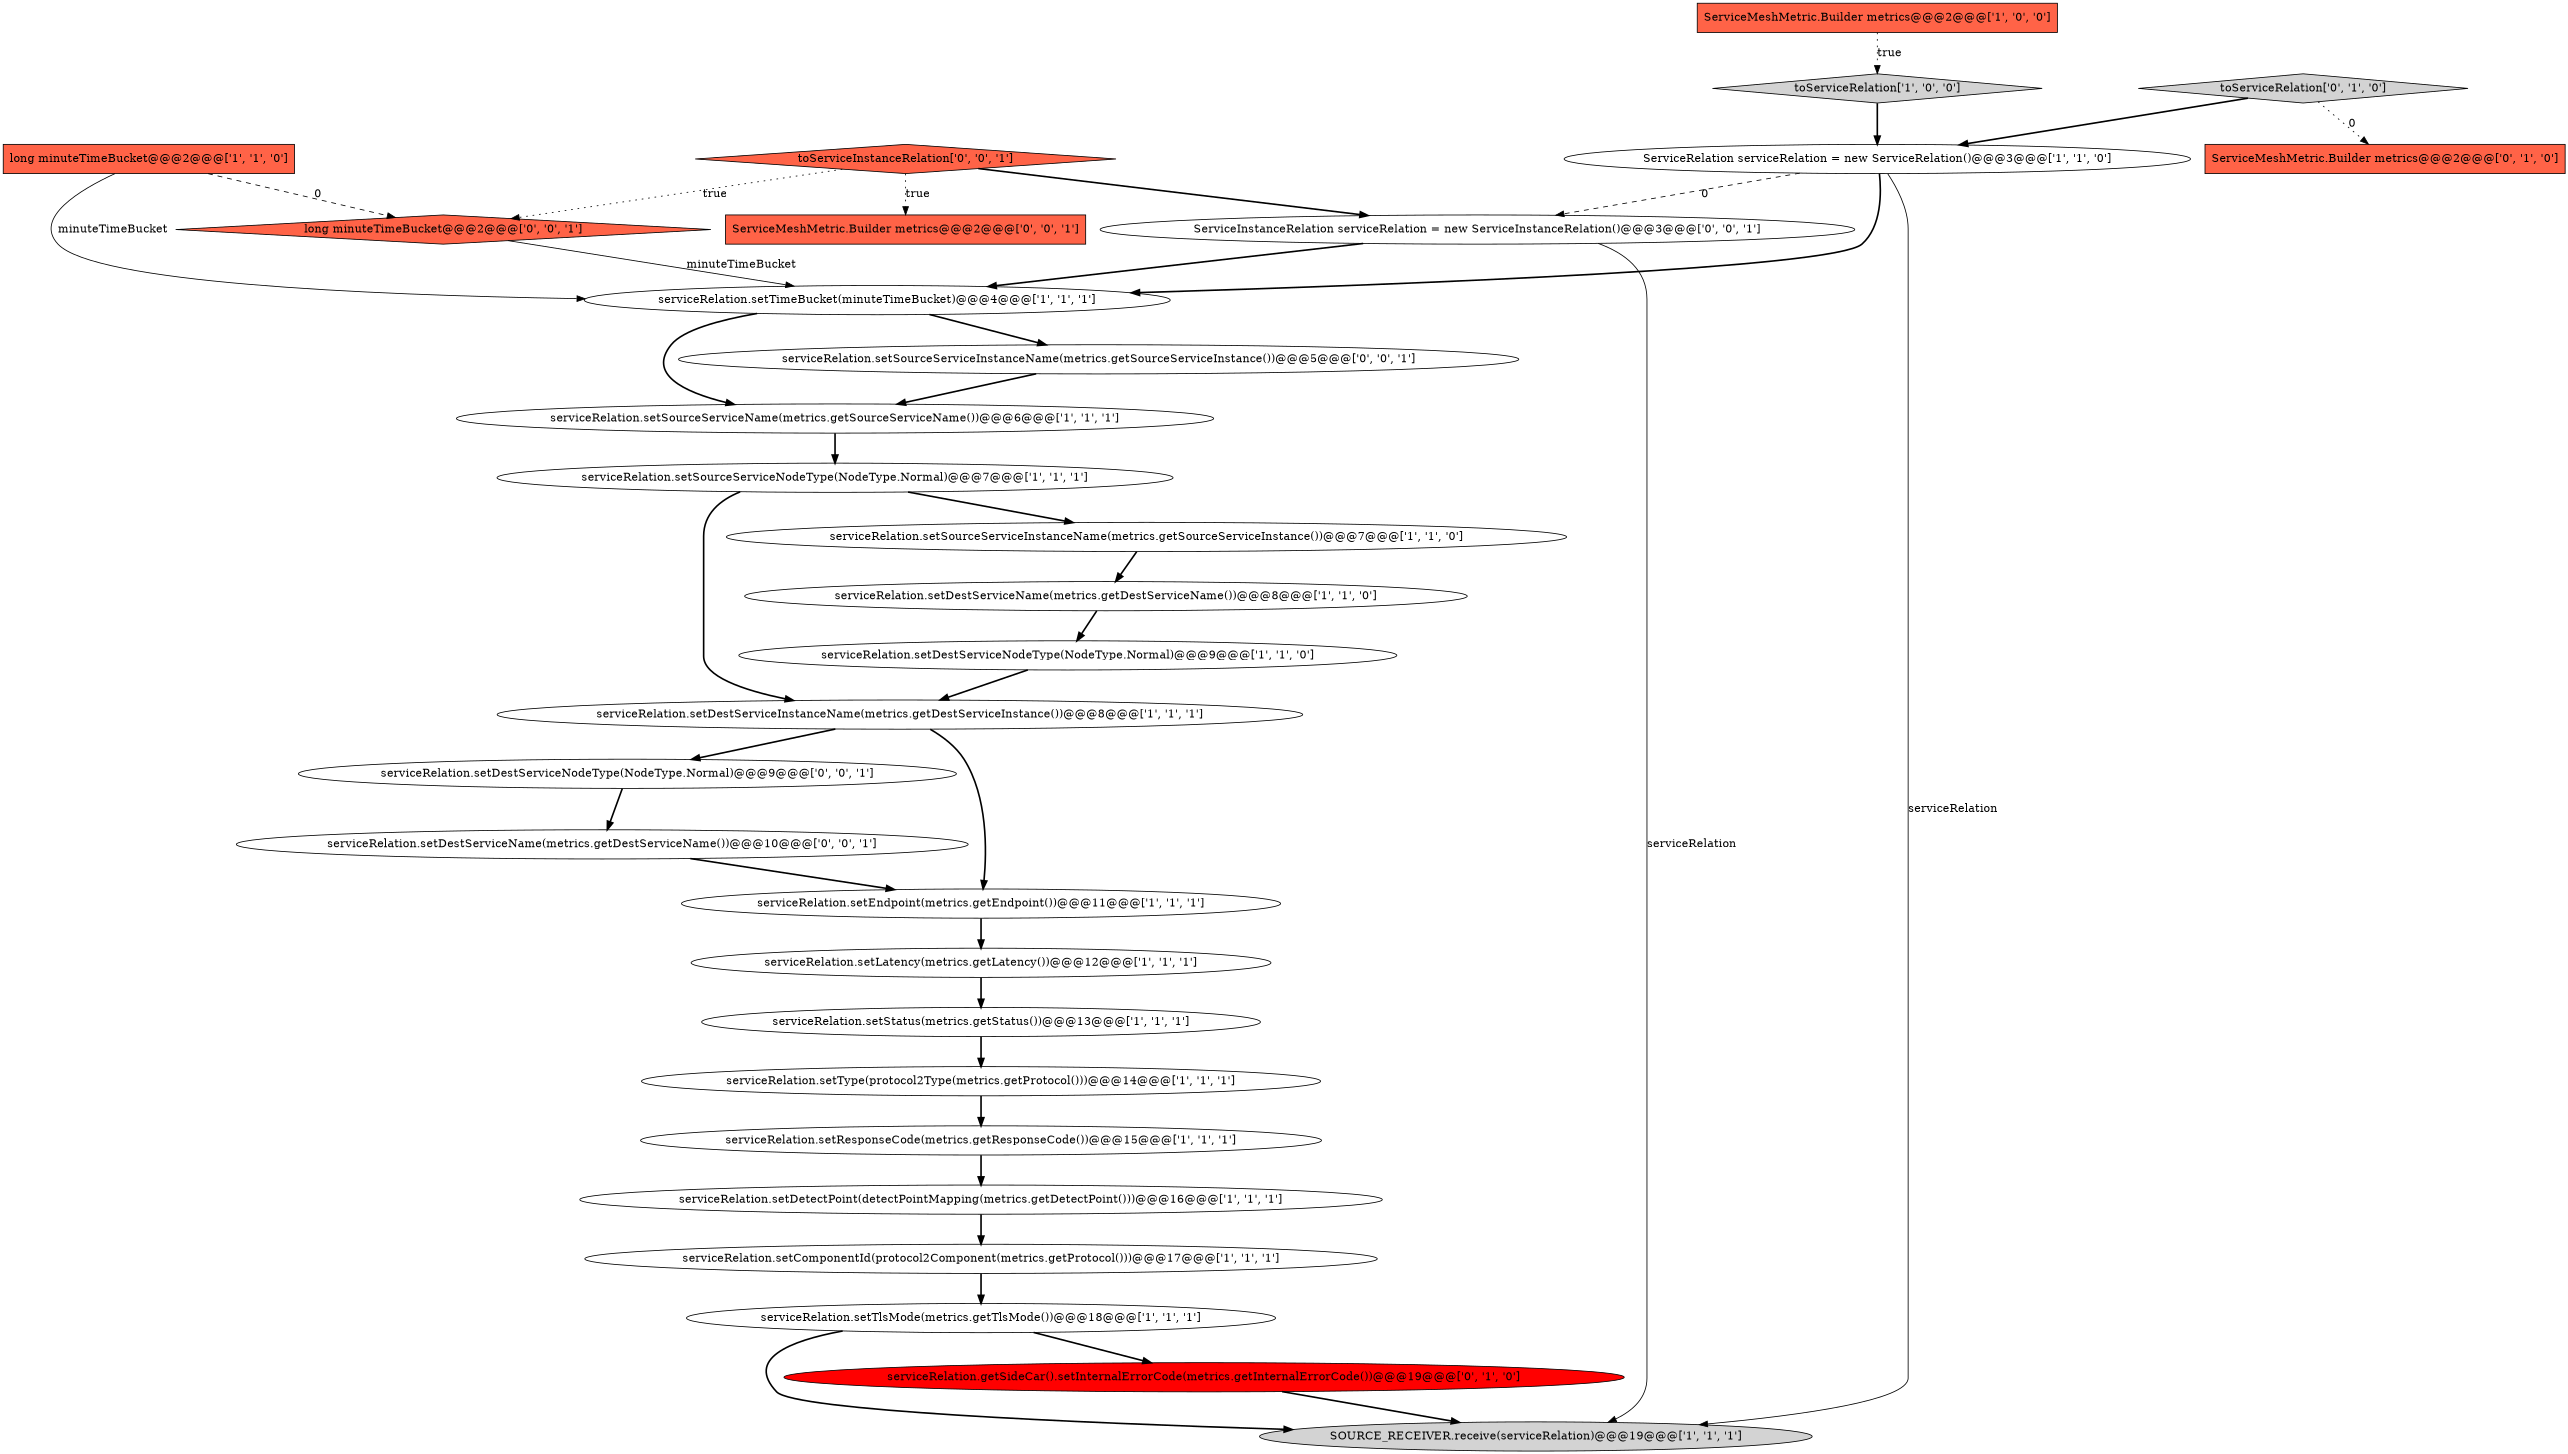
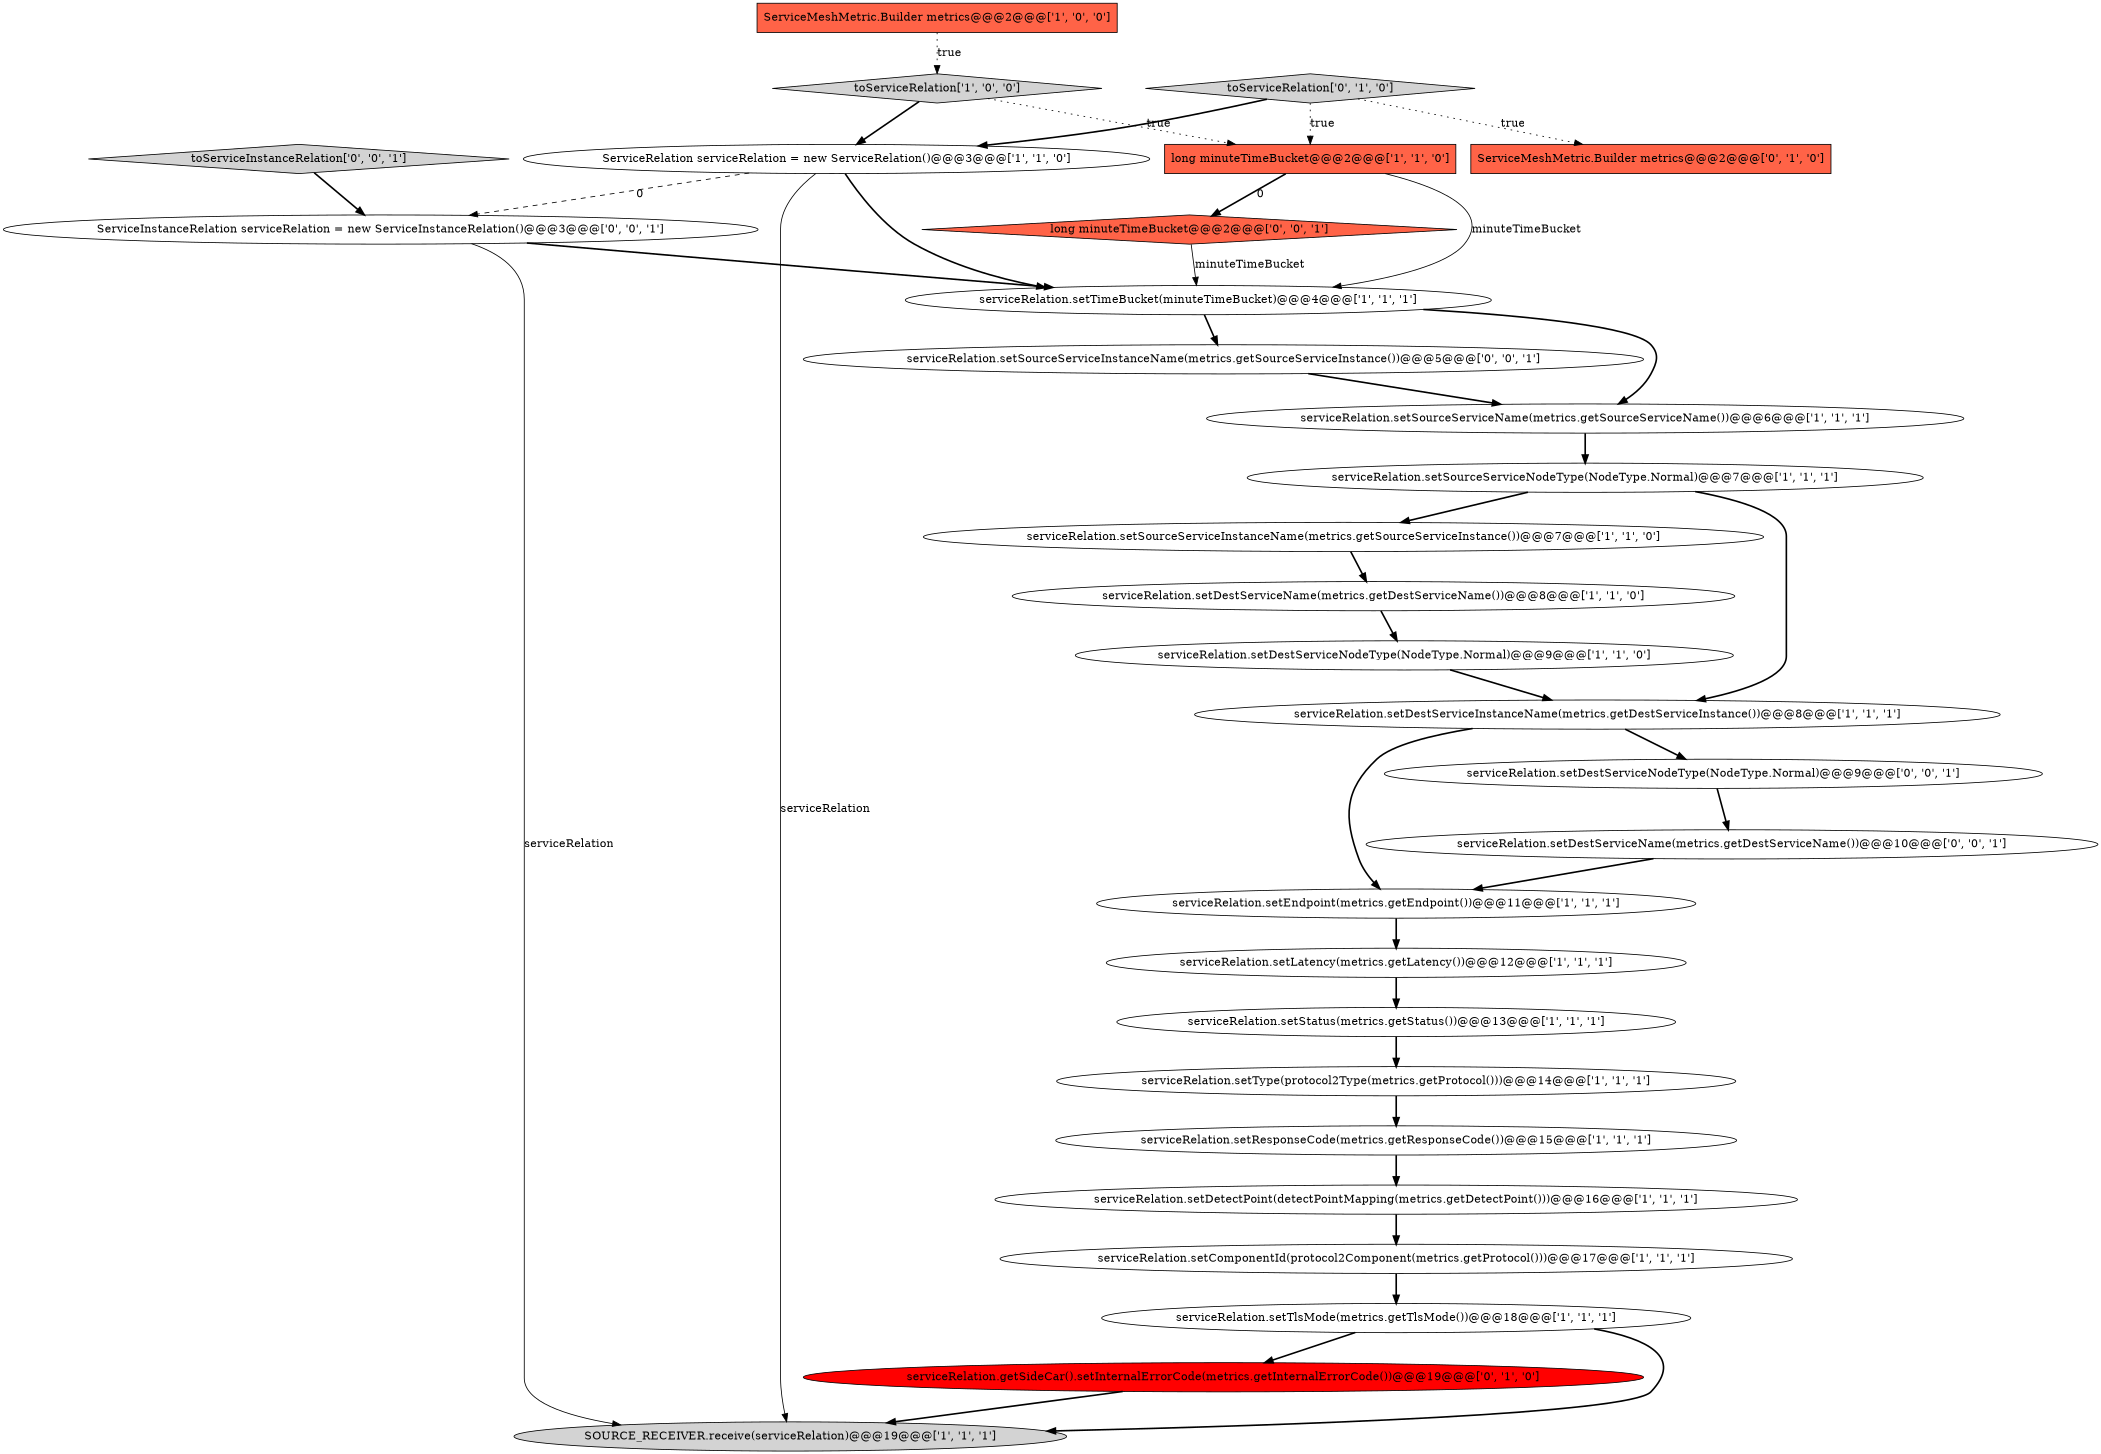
edge "toServiceRelation['0', '1', '0']" -> "long minuteTimeBucket@@@2@@@['1', '1', '0']": added, label "true"
edge "toServiceRelation['1', '0', '0']" -> "long minuteTimeBucket@@@2@@@['1', '1', '0']": added, label "true"
edge "toServiceRelation['0', '1', '0']" -> "ServiceMeshMetric.Builder metrics@@@2@@@['0', '1', '0']": label "0" -> "true"
node "toServiceInstanceRelation['0', '0', '1']": fillcolor tomato -> lightgray
edge "toServiceInstanceRelation['0', '0', '1']" -> "long minuteTimeBucket@@@2@@@['0', '0', '1']": removed, label "true"
edge "long minuteTimeBucket@@@2@@@['1', '1', '0']" -> "long minuteTimeBucket@@@2@@@['0', '0', '1']": style dashed -> bold
node "ServiceMeshMetric.Builder metrics@@@2@@@['0', '0', '1']": removed
